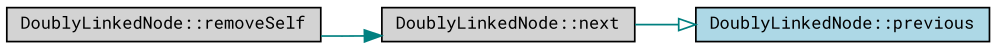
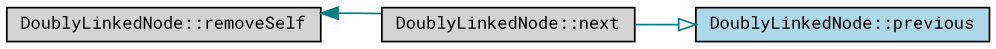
edge "DoublyLinkedNode::removeSelf" -> "DoublyLinkedNode::next": reversed
